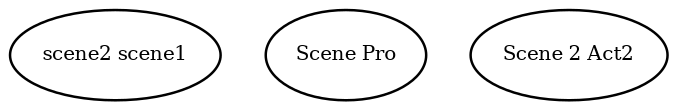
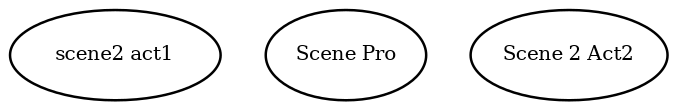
node "scene2 scene1": label "scene2 scene1" -> "scene2 act1"
